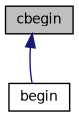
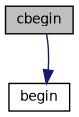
edge "begin" -> "cbegin": reversed
